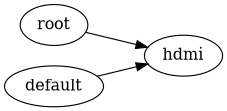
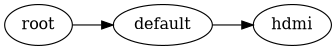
edge "root" -> "hdmi": now "root" -> "default"
